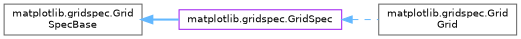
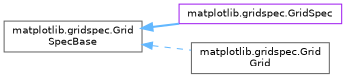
edge "matplotlib.gridspec.Grid Grid" -> "matplotlib.gridspec.GridSpec": now "matplotlib.gridspec.Grid Grid" -> "matplotlib.gridspec.Grid SpecBase"
